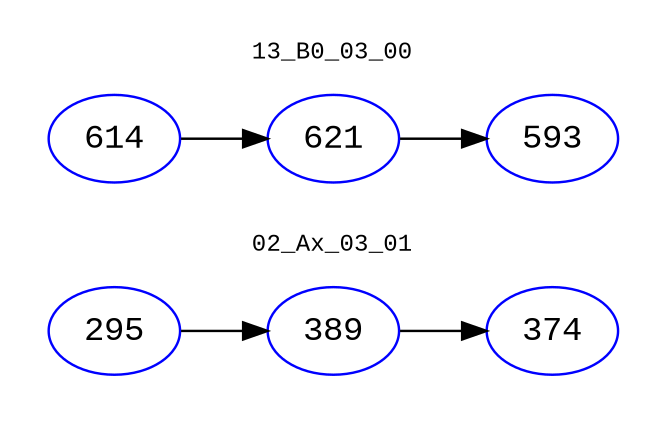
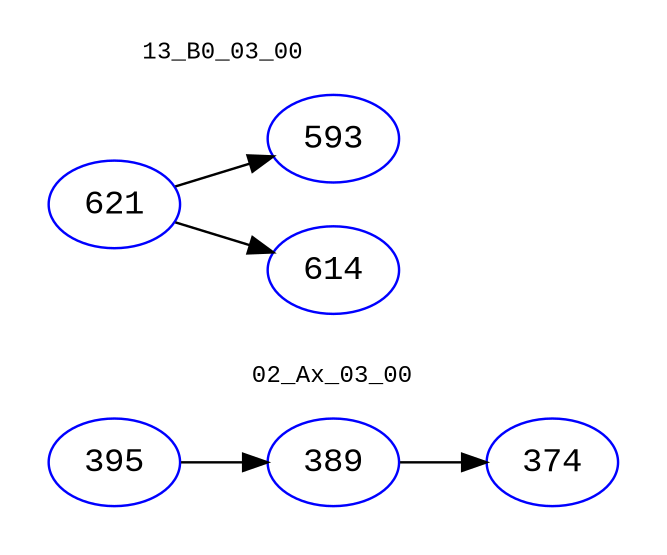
edge "614" -> "621": reversed
cluster "02_Ax_03_01": label "02_Ax_03_01" -> "02_Ax_03_00"
node "295": label "295" -> "395"
